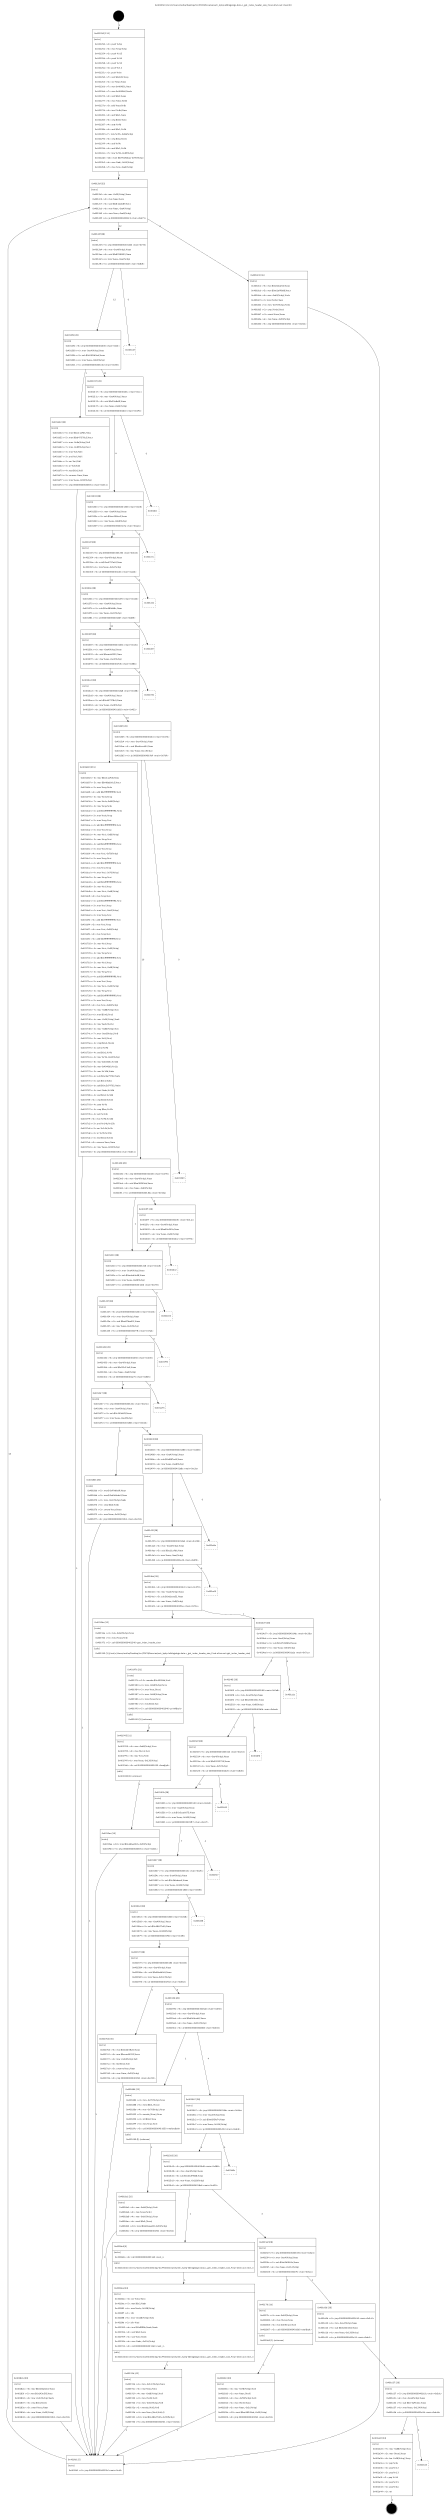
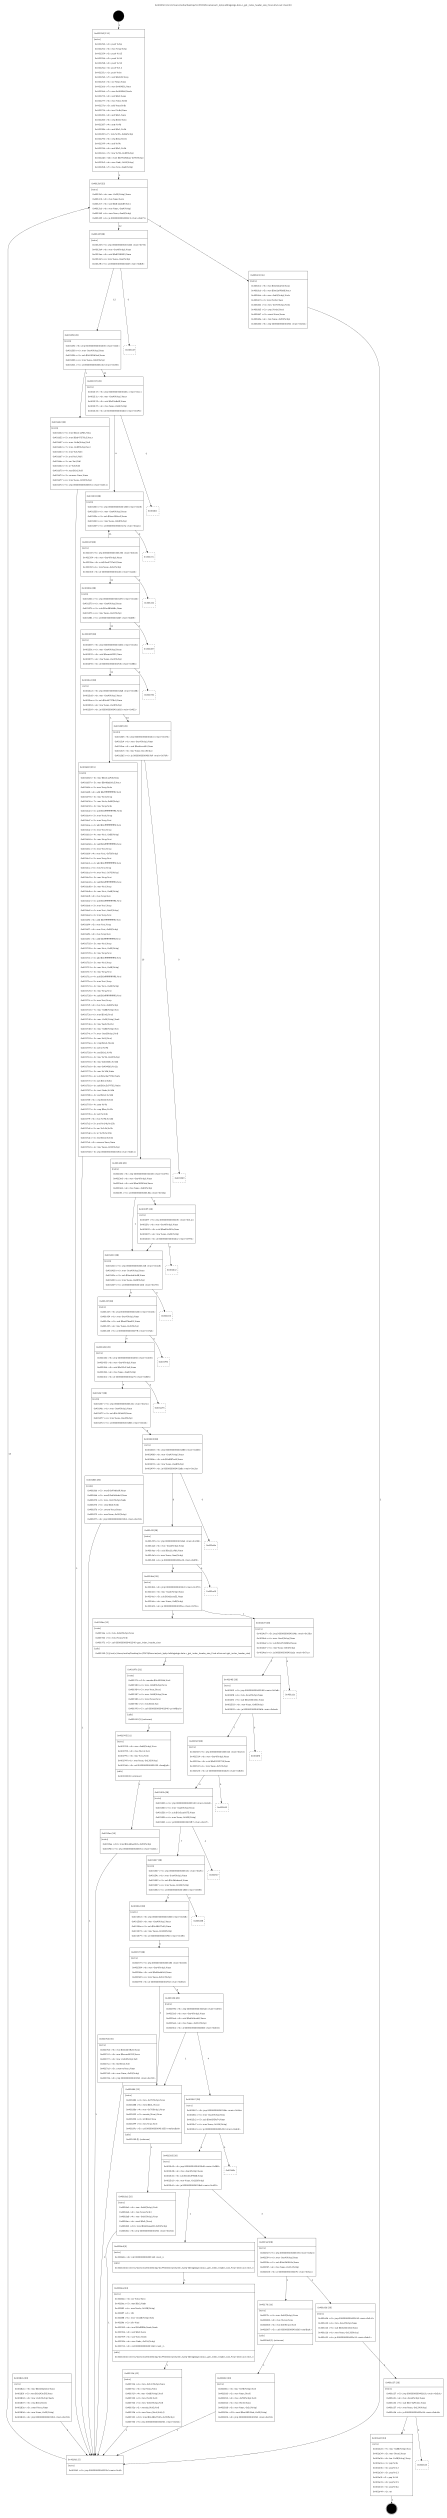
edge "0x401333 [28]" -> "0x40134f [28]": reversed
edge "0x401467 [28]" -> "0x401866 [30]": removed, label "1"
edge "0x40157f [28]" -> "0x4017bd [30]": now "0x40157f [28]" -> "0x401884 [29]"
